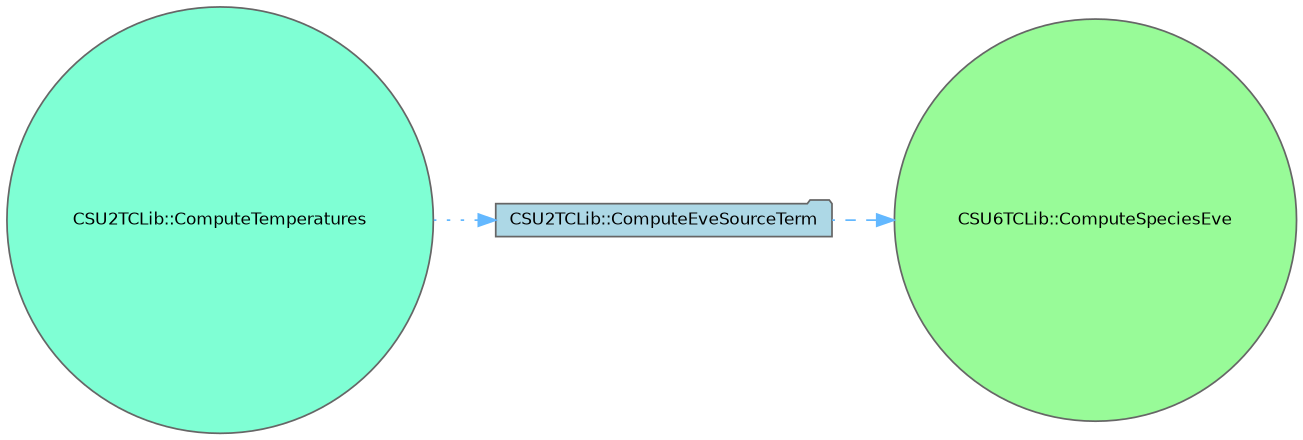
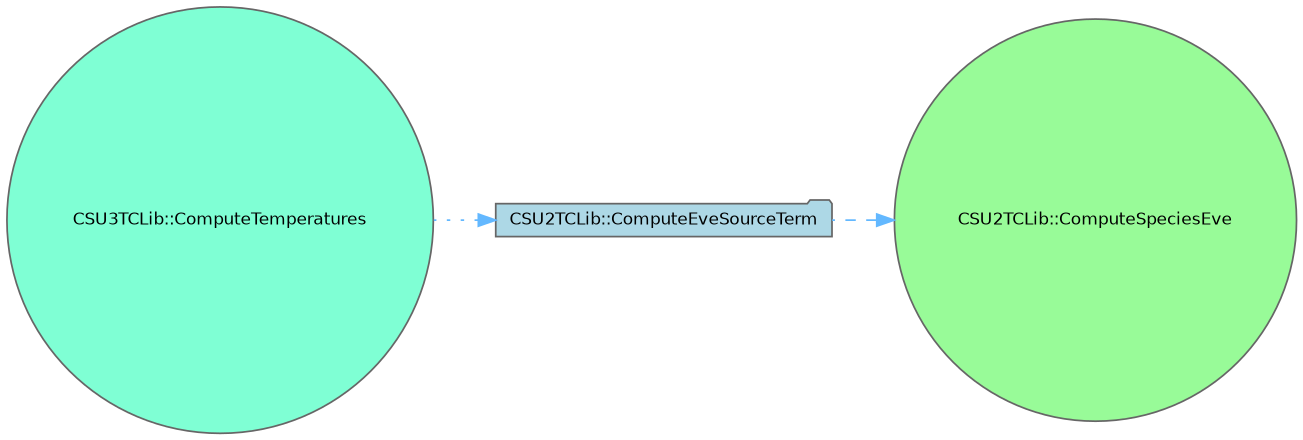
node "CSU2TCLib::ComputeTemperatures": label "CSU2TCLib::ComputeTemperatures" -> "CSU3TCLib::ComputeTemperatures"
node "CSU6TCLib::ComputeSpeciesEve": label "CSU6TCLib::ComputeSpeciesEve" -> "CSU2TCLib::ComputeSpeciesEve"
